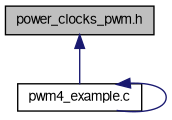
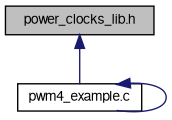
node "power_clocks_pwm.h": label "power_clocks_pwm.h" -> "power_clocks_lib.h"
